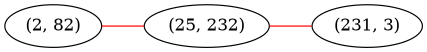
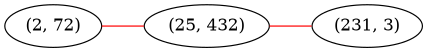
node "(2, 82)": label "(2, 82)" -> "(2, 72)"
node "(25, 232)": label "(25, 232)" -> "(25, 432)"
